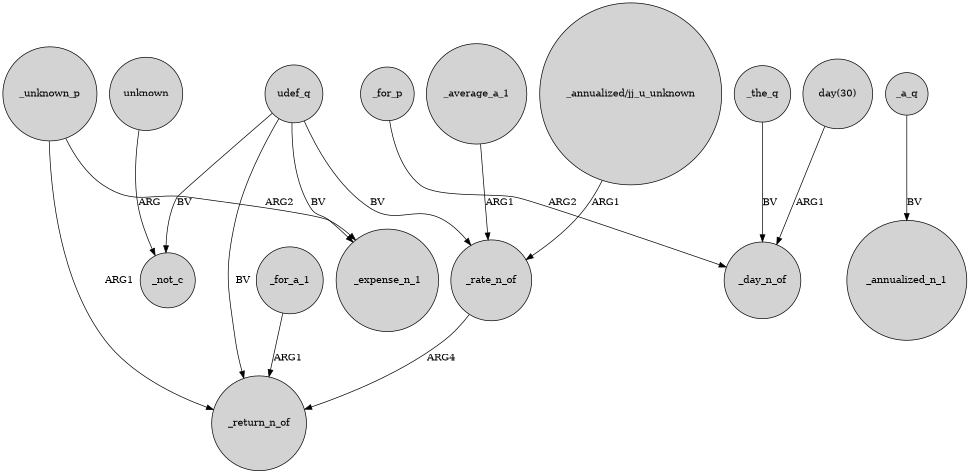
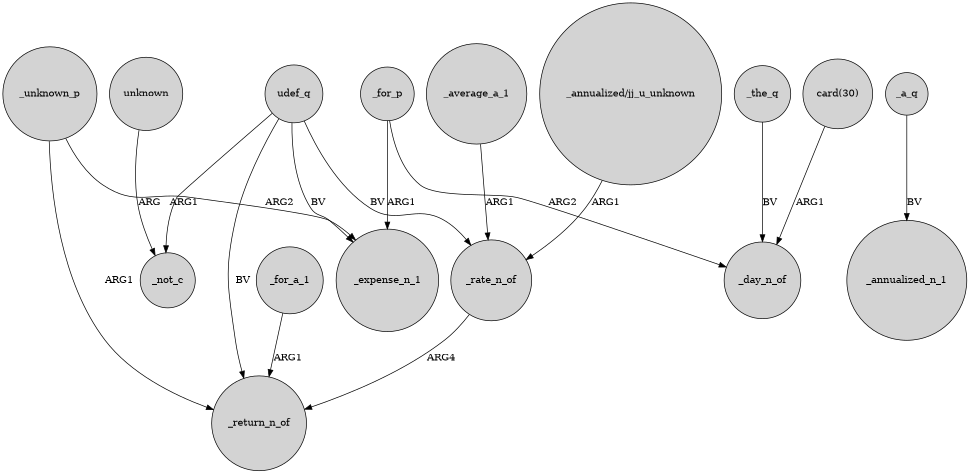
node "day(30)": label "day(30)" -> "card(30)"
edge "_for_p" -> "_expense_n_1": added, label "ARG1"
edge "udef_q" -> "_not_c": label "BV" -> "ARG1"
